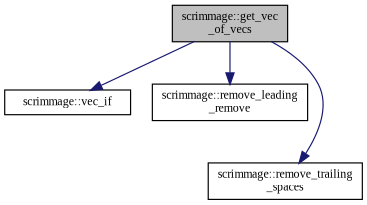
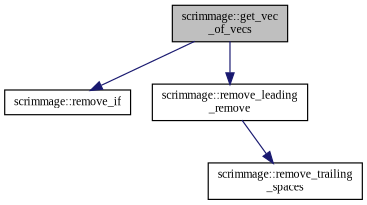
edge "scrimmage::get_vec _of_vecs" -> "scrimmage::remove_trailing _spaces": now "scrimmage::remove_leading _remove" -> "scrimmage::remove_trailing _spaces"
node "scrimmage::vec_if": label "scrimmage::vec_if" -> "scrimmage::remove_if"
